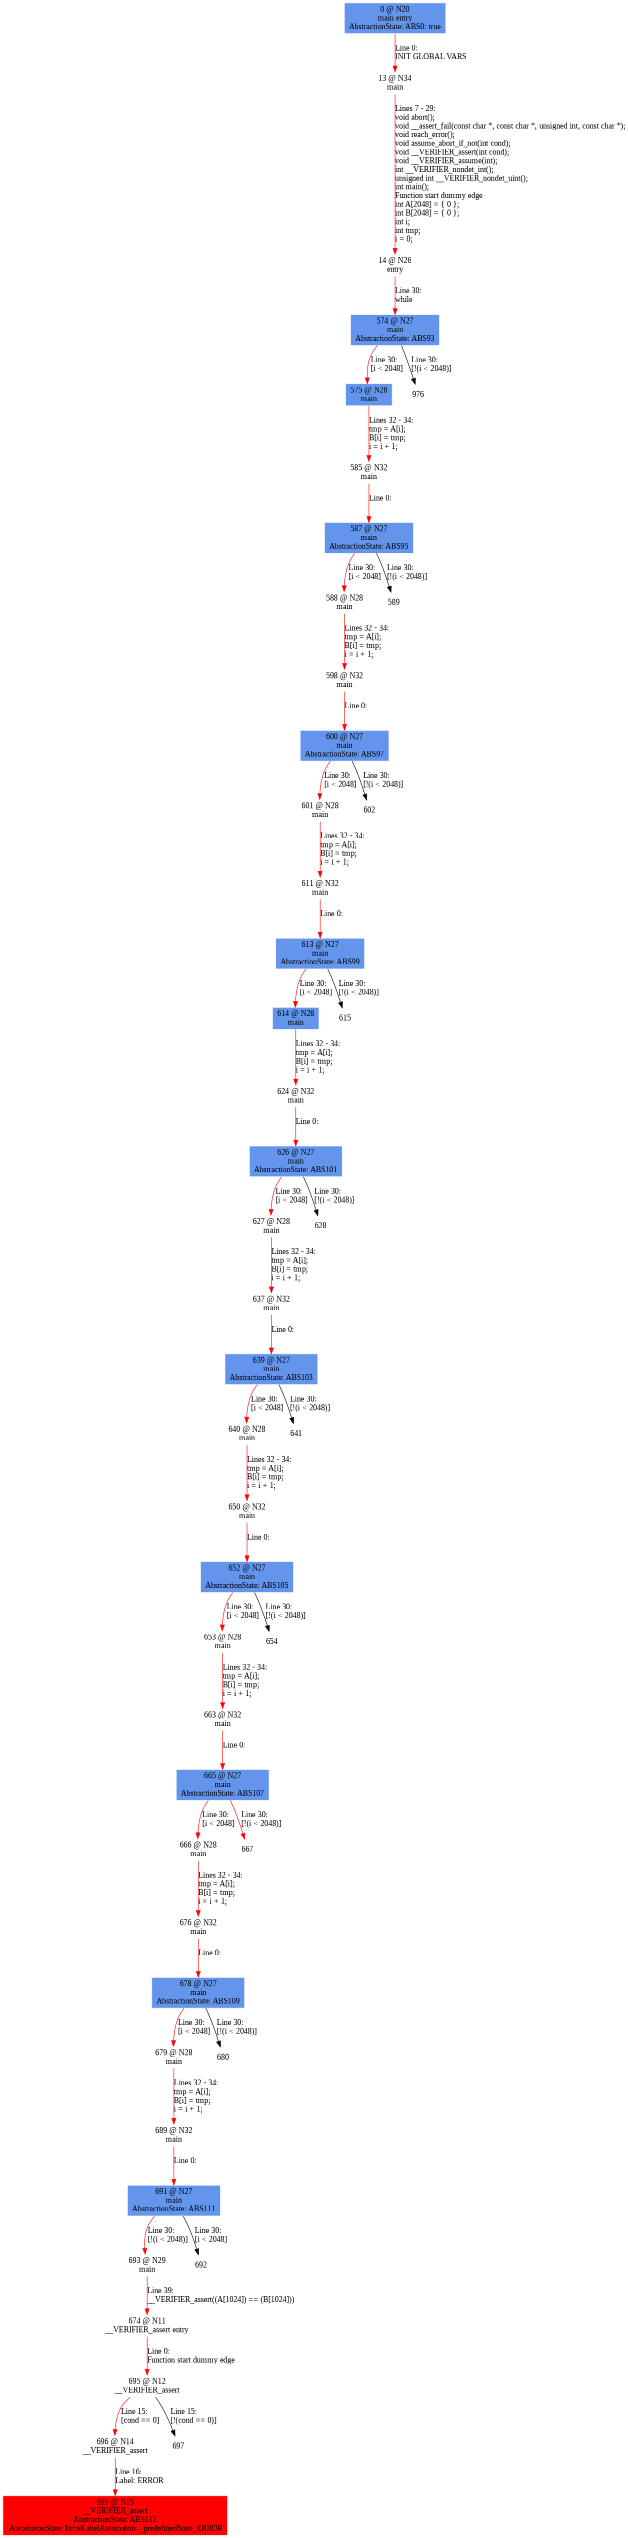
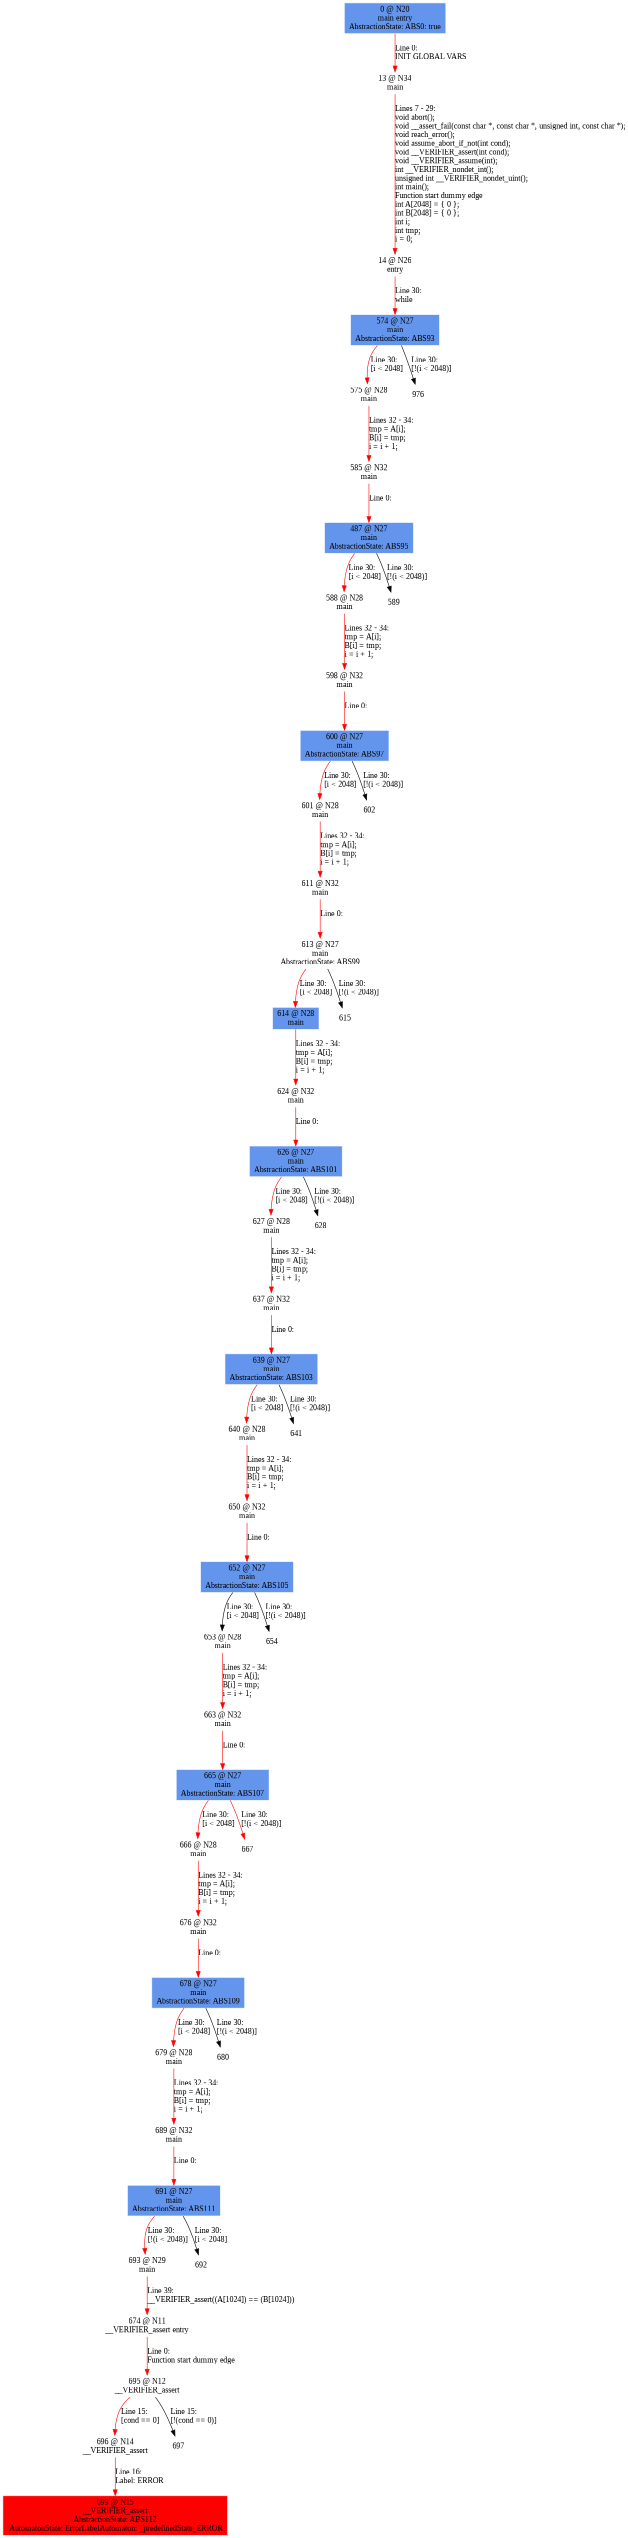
node "575 @ N28 main": fillcolor cornflowerblue -> white
node "587 @ N27 main AbstractionState: ABS95": label "587 @ N27 main AbstractionState: ABS95" -> "487 @ N27 main AbstractionState: ABS95"
node "613 @ N27 main AbstractionState: ABS99": fillcolor cornflowerblue -> white
edge "652 @ N27 main AbstractionState: ABS105" -> "653 @ N28 main": color red -> black
